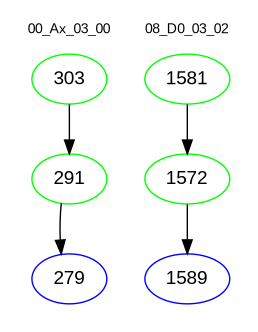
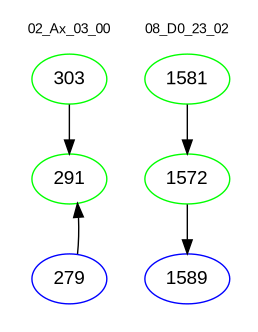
cluster "00_Ax_03_00": label "00_Ax_03_00" -> "02_Ax_03_00"
cluster "08_D0_03_02": label "08_D0_03_02" -> "08_D0_23_02"
edge "291" -> "279": reversed
